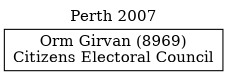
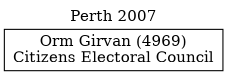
node "Orm Girvan (8969) Citizens Electoral Council": label "Orm Girvan (8969) Citizens Electoral Council" -> "Orm Girvan (4969) Citizens Electoral Council"
